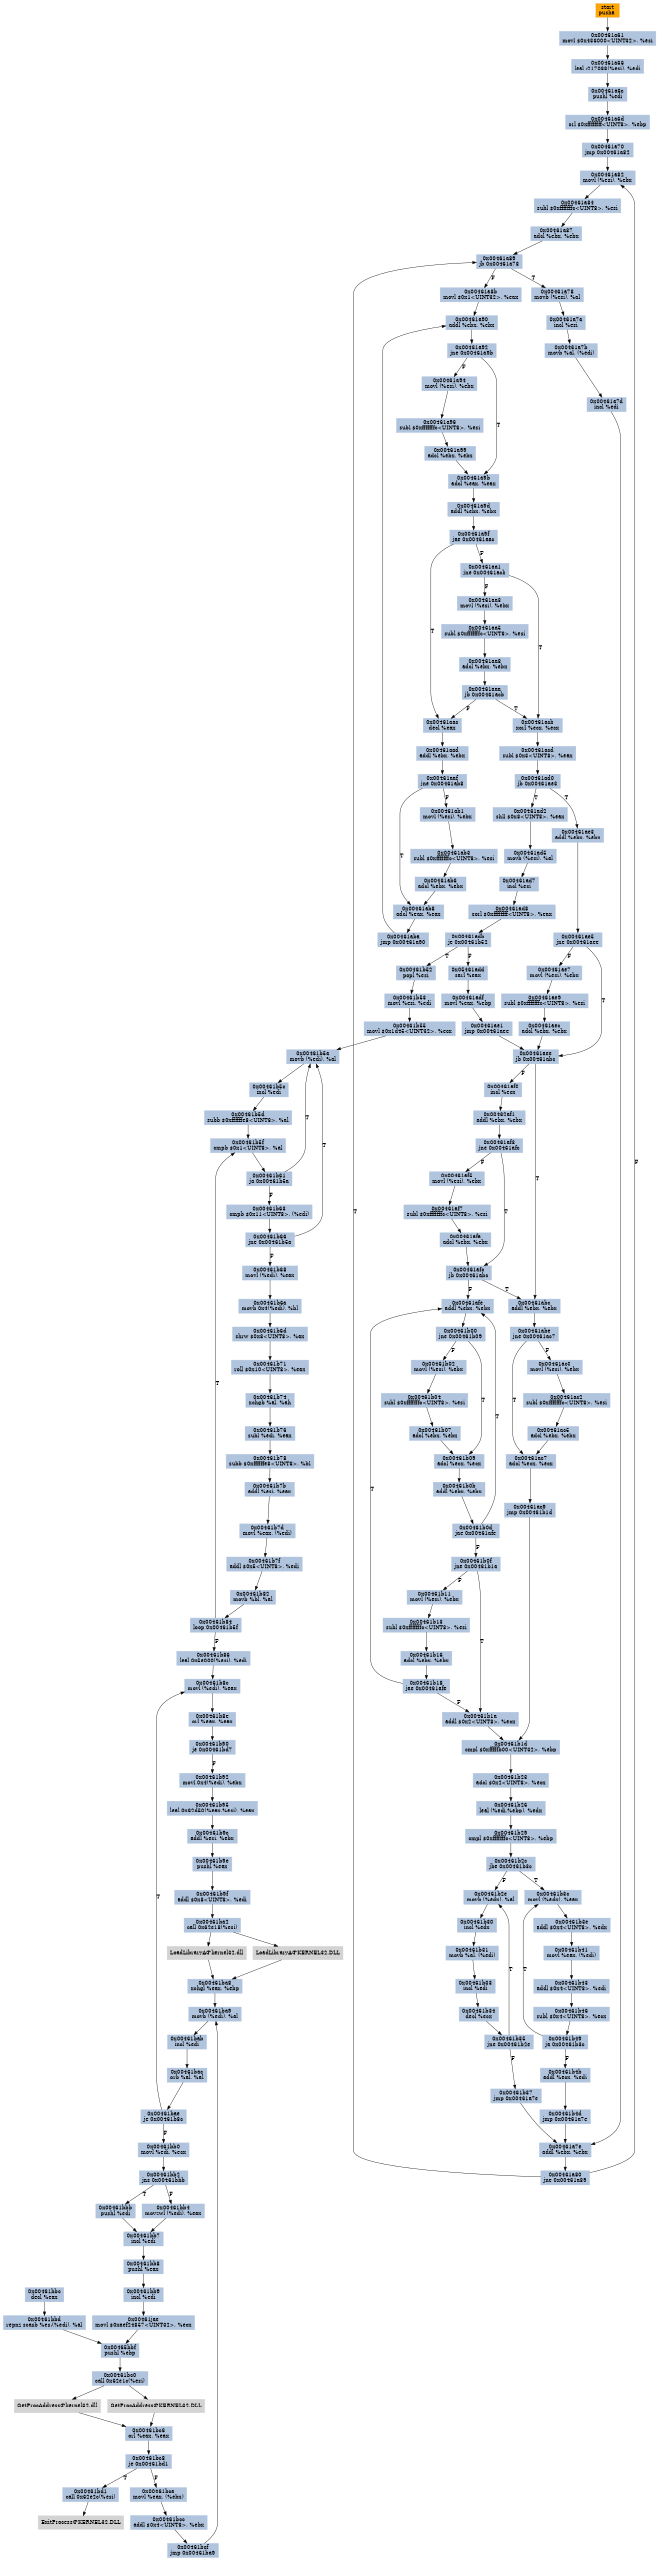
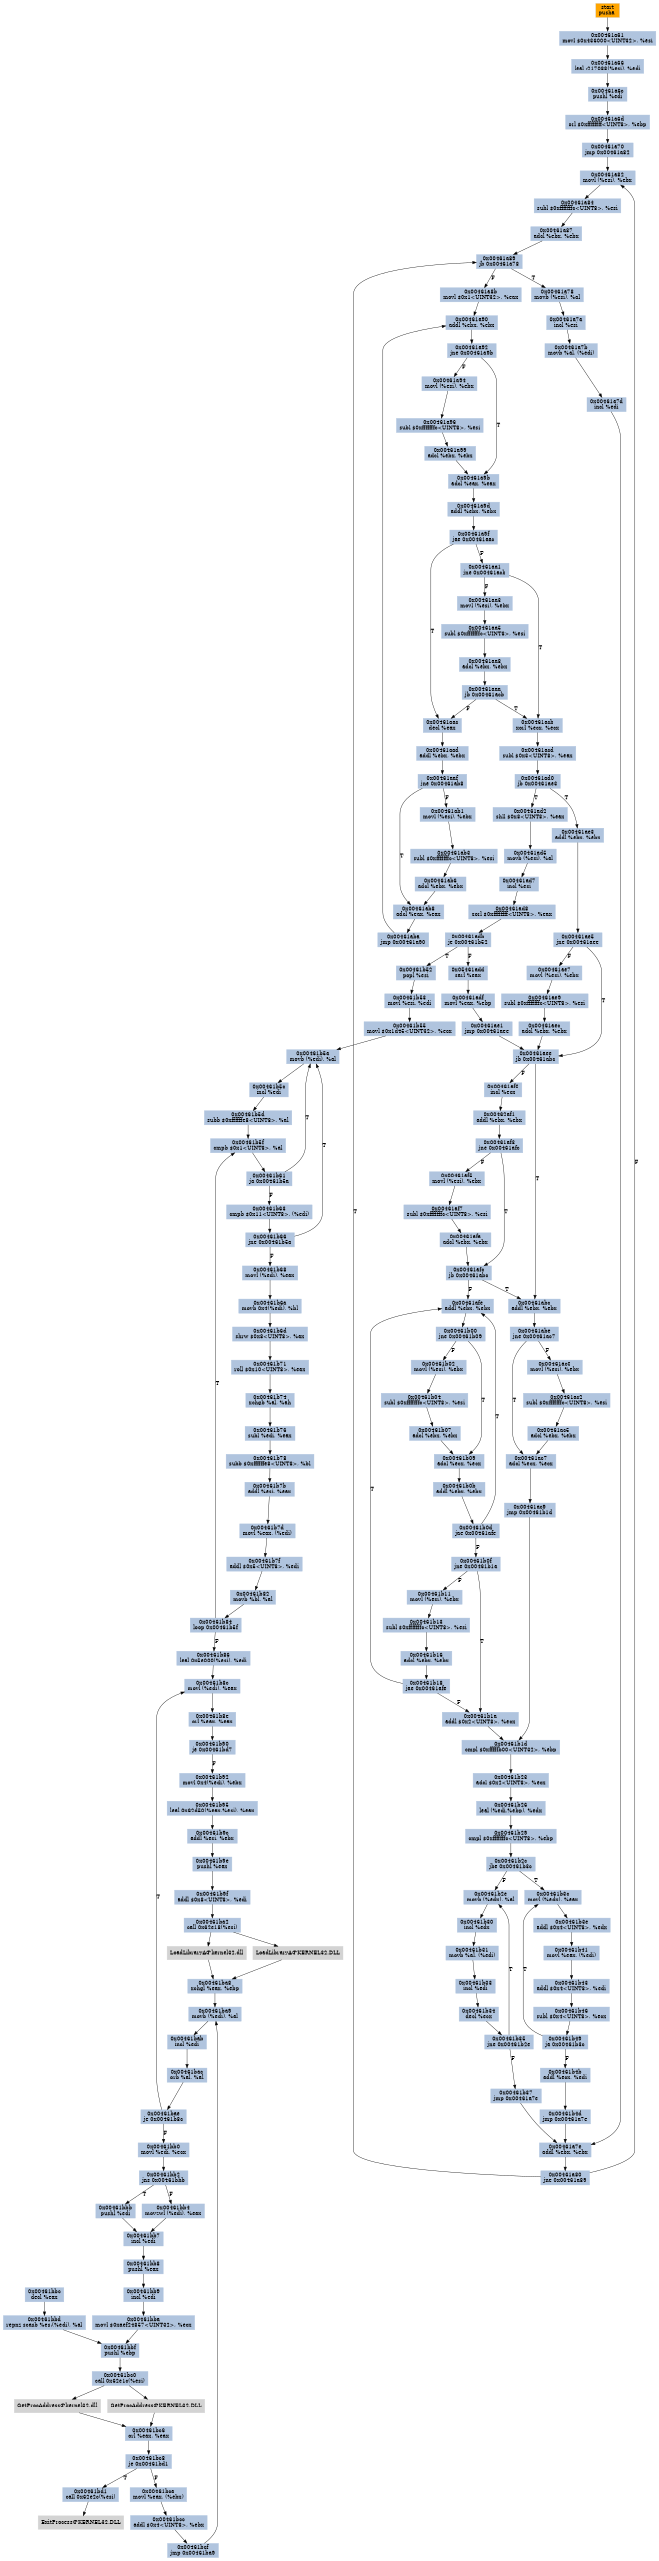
node "0x00461jae movl $0xaef24857<UINT32>, %ecx": label "0x00461jae movl $0xaef24857<UINT32>, %ecx" -> "0x00461bba movl $0xaef24857<UINT32>, %ecx"
node "0x00465bbf pushl %ebp": label "0x00465bbf pushl %ebp" -> "0x00461bbf pushl %ebp"
